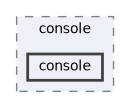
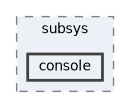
cluster "console": label "console" -> "subsys"
